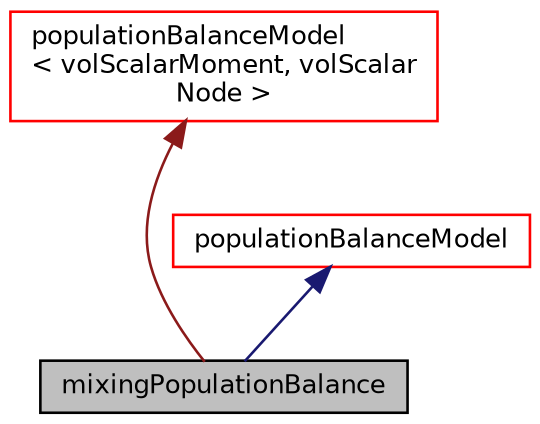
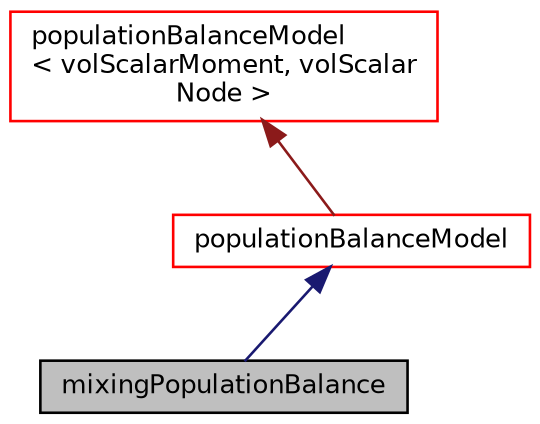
edge "mixingPopulationBalance" -> "populationBalanceModel < volScalarMoment, volScalar Node >": now "populationBalanceModel" -> "populationBalanceModel < volScalarMoment, volScalar Node >"
